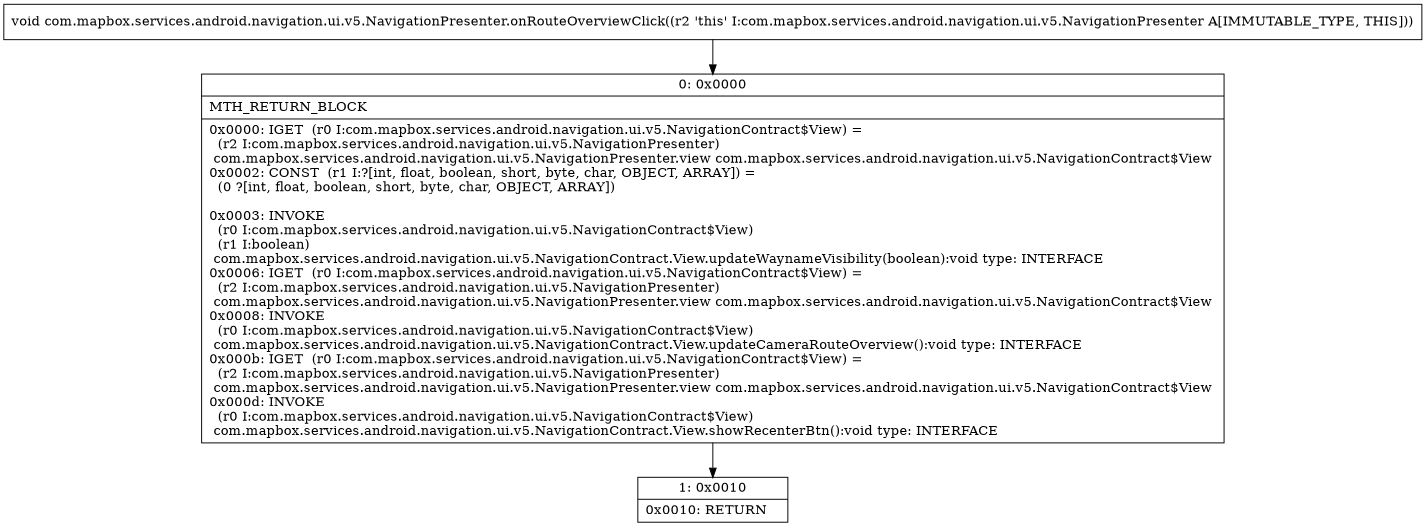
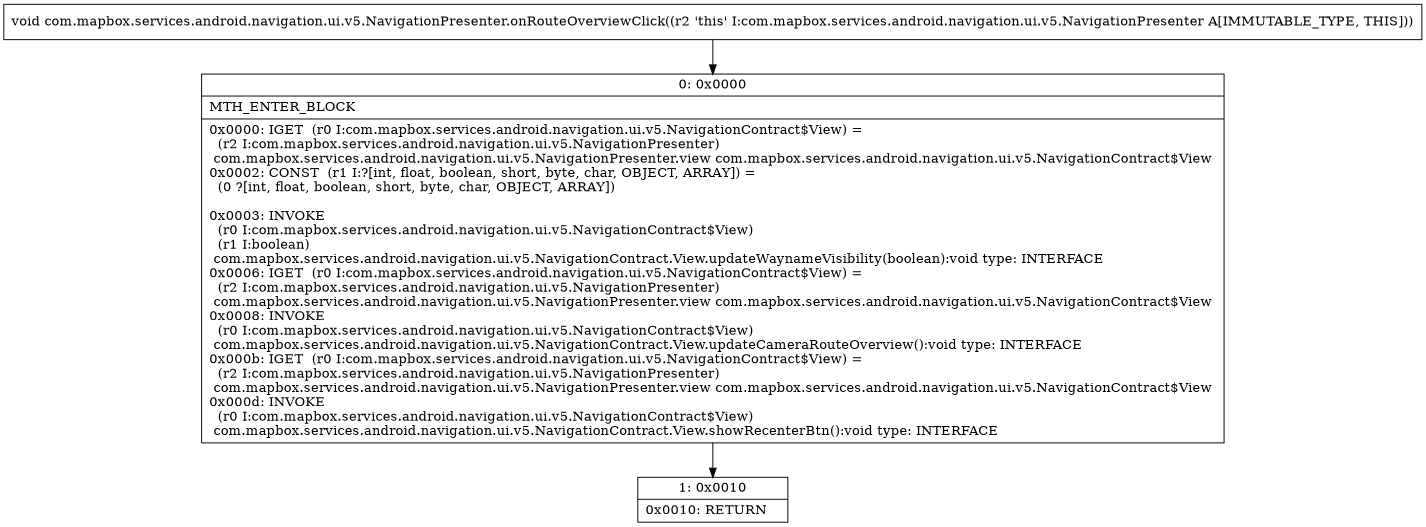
node "0: 0x0000": text "MTH_RETURN_BLOCK" -> "MTH_ENTER_BLOCK"
